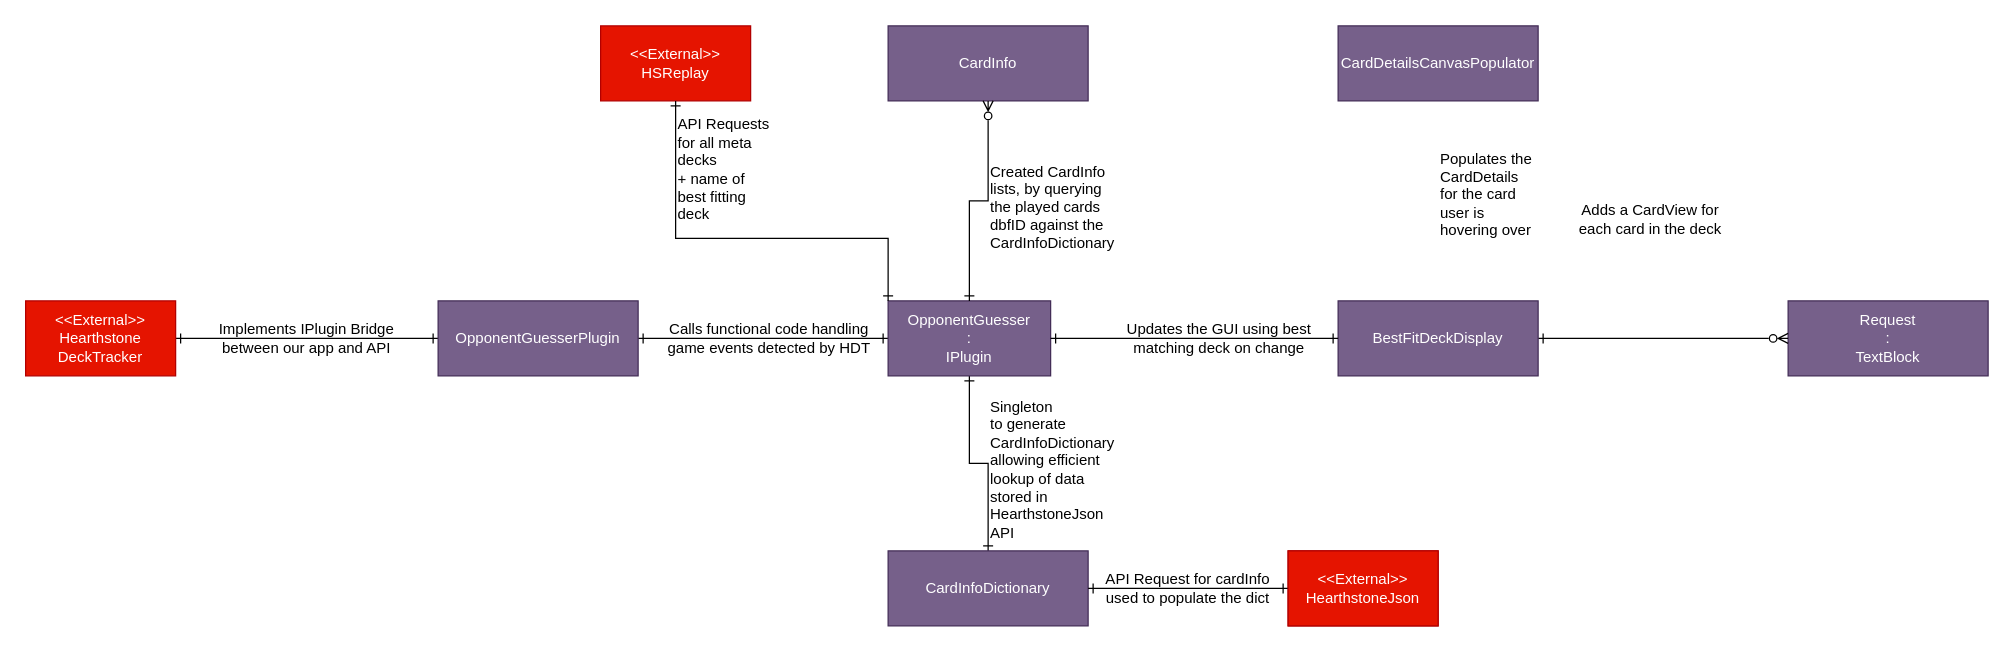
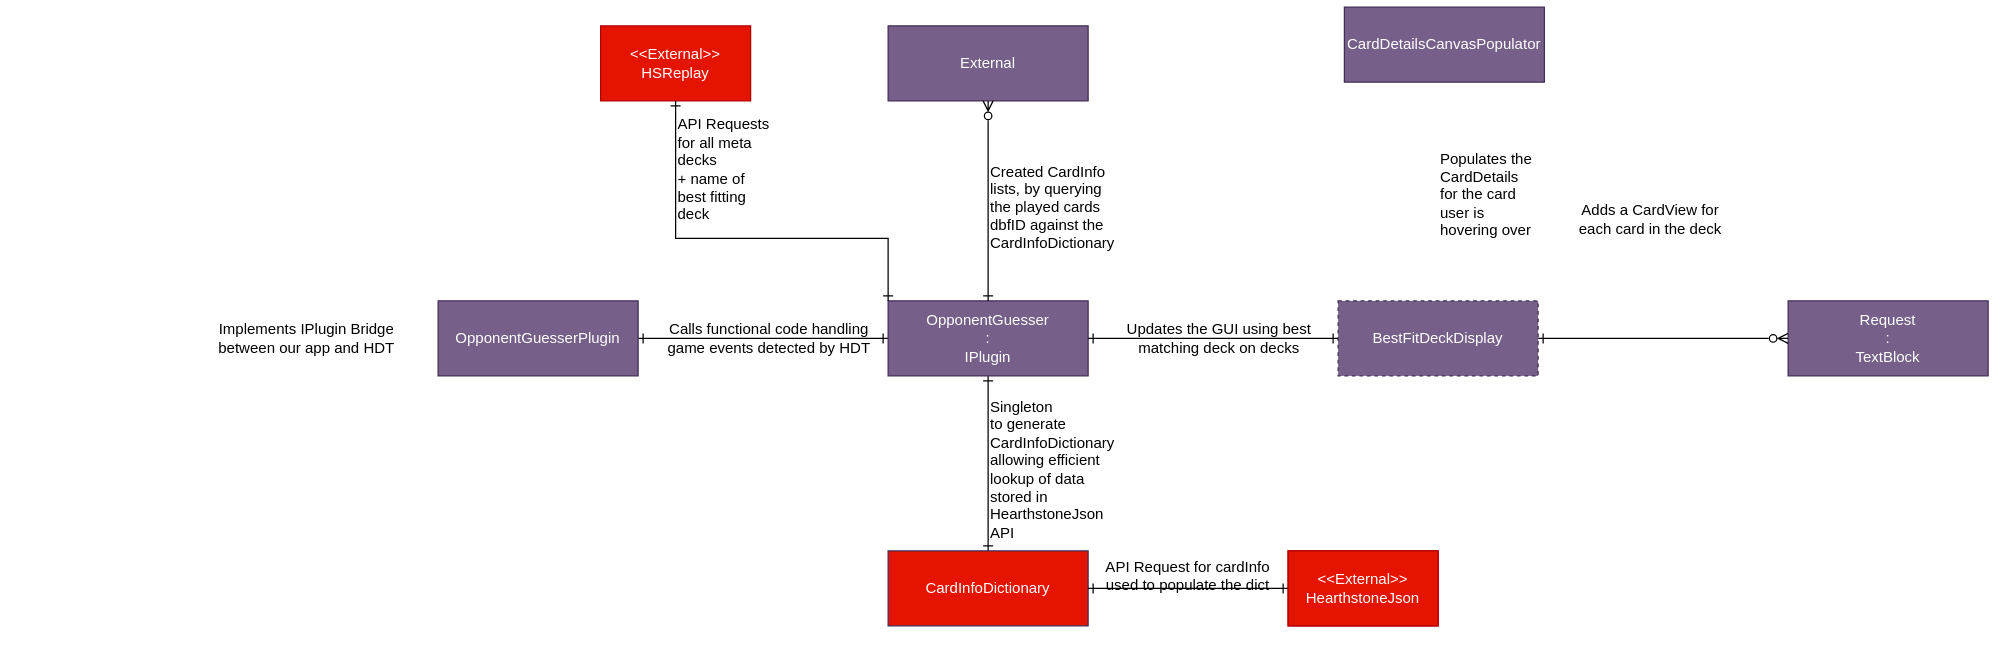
node "CardInfo": label "CardInfo" -> "External"
node "CardDetailsCanvasPopulator": moved (1438, 63) -> (1444, 44)
node "<<External>> Hearthstone DeckTracker": removed
edge "<<External>> Hearthstone DeckTracker" -- "OpponentGuesserPlugin": removed
node "Implements IPlugin Bridge between our app and API": label "Implements IPlugin Bridge between our app and API" -> "Implements IPlugin Bridge between our app and HDT"
node "OpponentGuesser : IPlugin": size 163x75 -> 200x75
node "Updates the GUI using best matching deck on change": label "Updates the GUI using best matching deck on change" -> "Updates the GUI using best matching deck on decks"
node "BestFitDeckDisplay": style solid -> dashed
node "CardInfoDictionary": fillcolor #76608a -> #e51400
node "API Request for cardInfo used to populate the dict": moved (1188, 588) -> (1188, 576)
